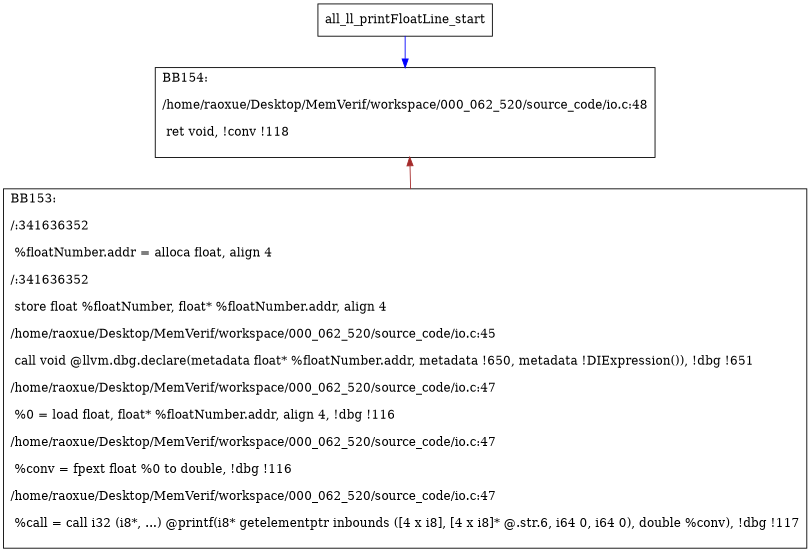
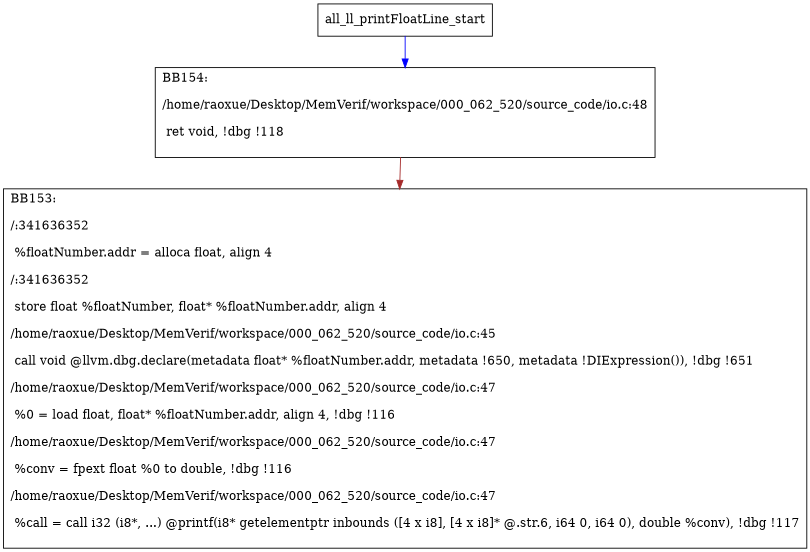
node "BB154:": text "ret void, !conv !118" -> "ret void, !dbg !118"
edge "BB153:" -> "BB154:": reversed
